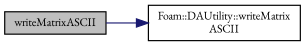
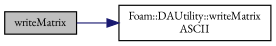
node "writeMatrixASCII": label "writeMatrixASCII" -> "writeMatrix"
